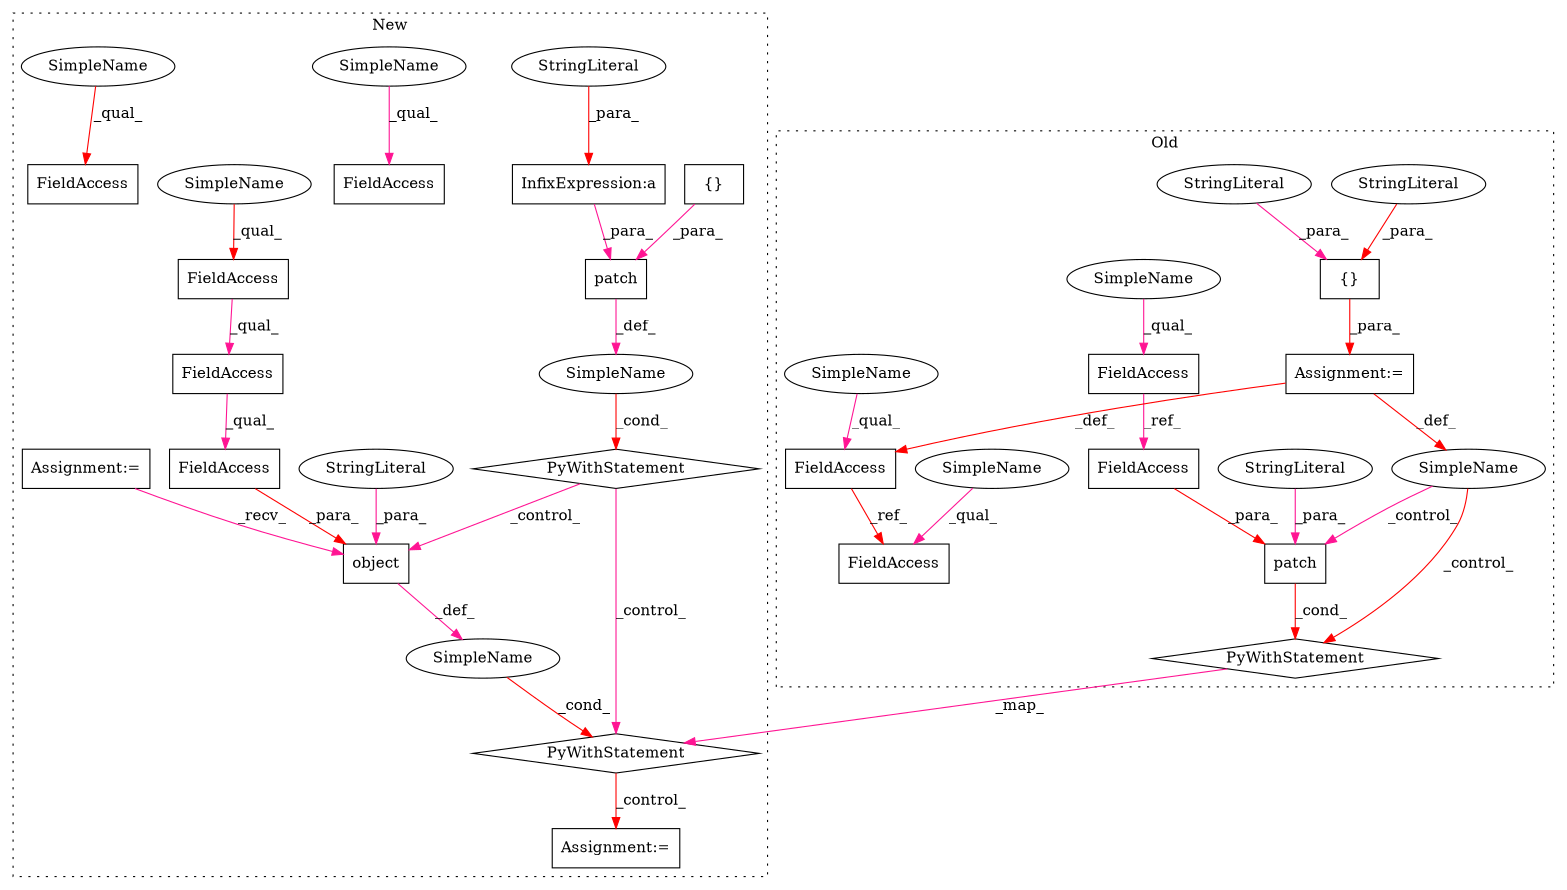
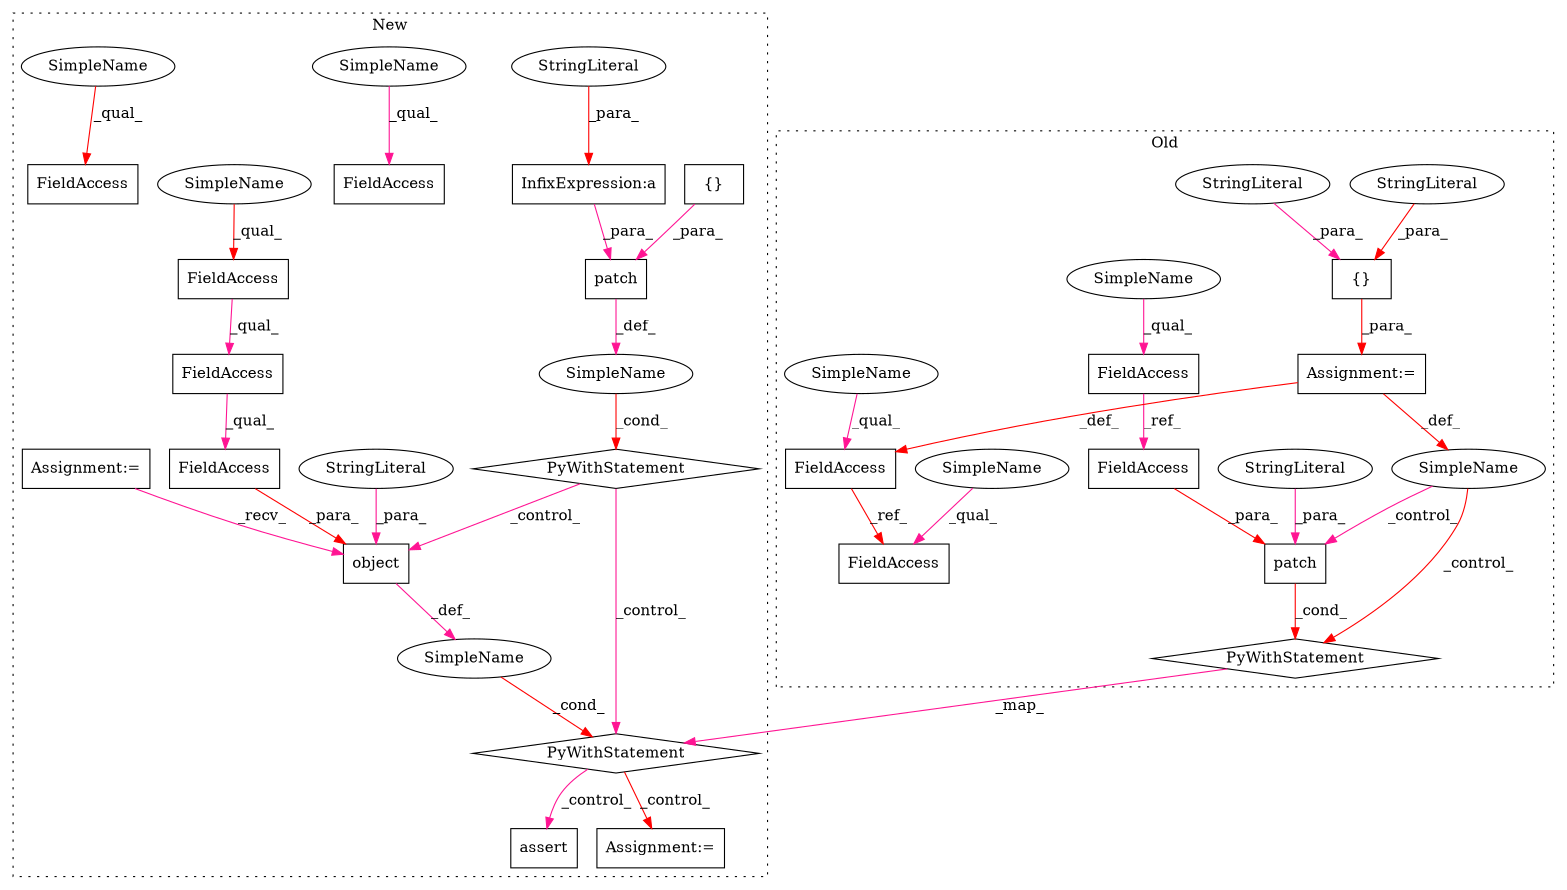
node "assert": added
